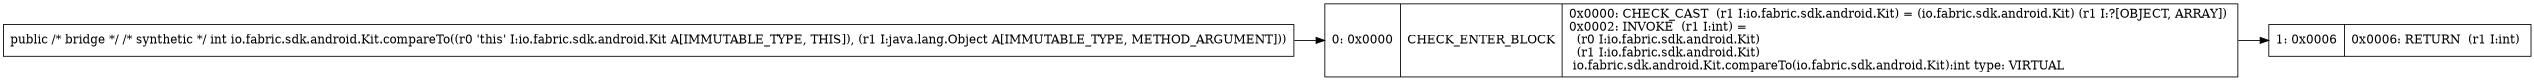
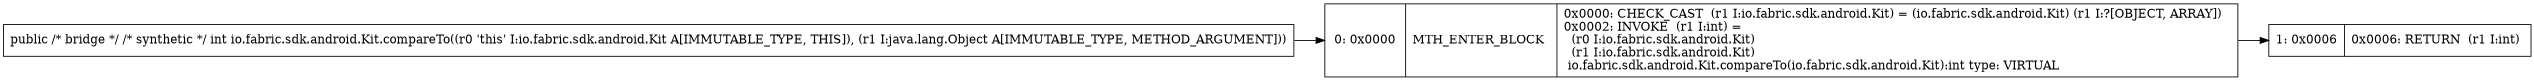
node "0: 0x0000": text "CHECK_ENTER_BLOCK" -> "MTH_ENTER_BLOCK"
